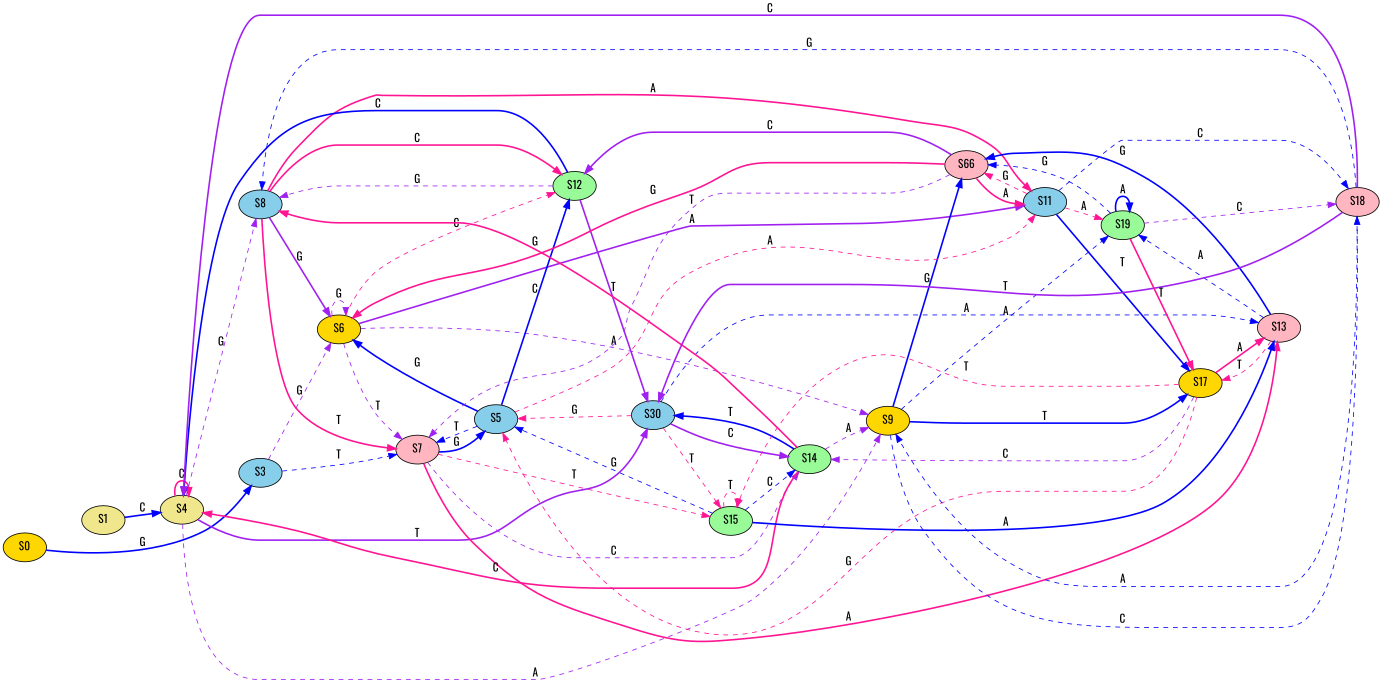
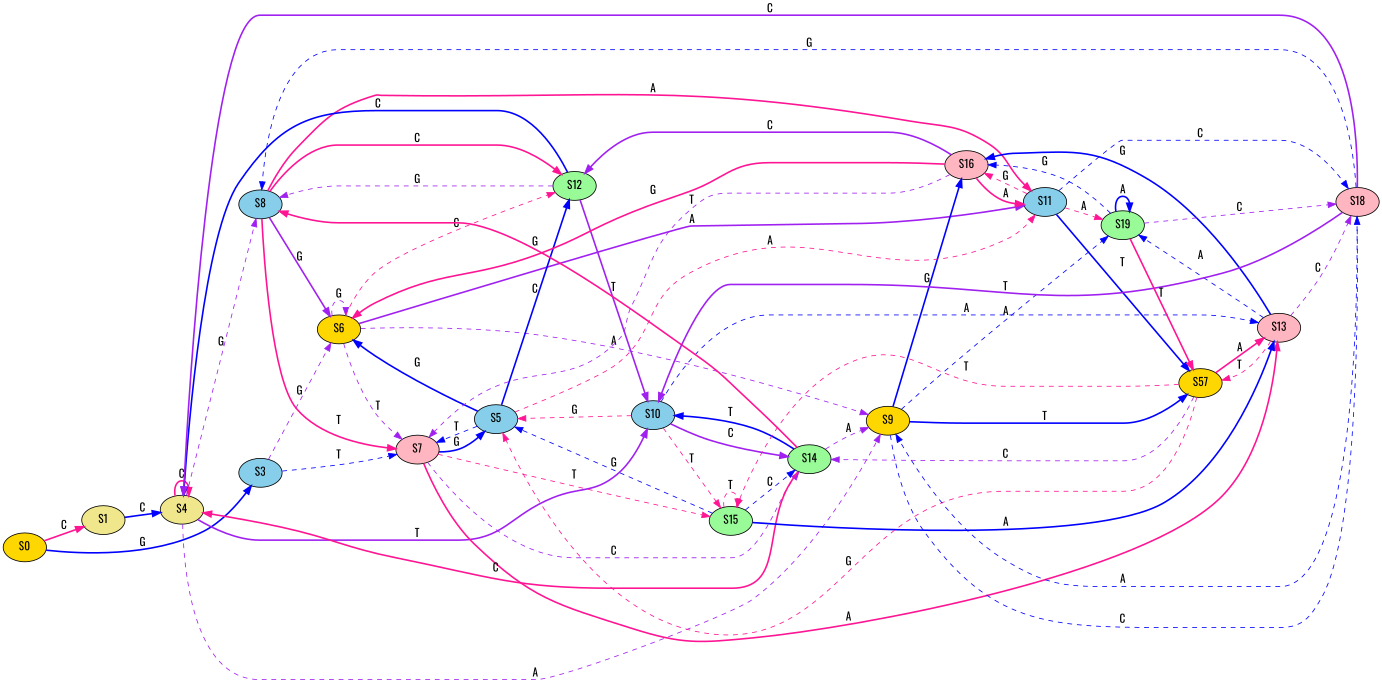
node "S66": label "S66" -> "S16"
edge "S13" -> "S18": added, label "C"
node "S17": label "S17" -> "S57"
node "S30": label "S30" -> "S10"
edge "S0" -> "S1": added, label "C"
